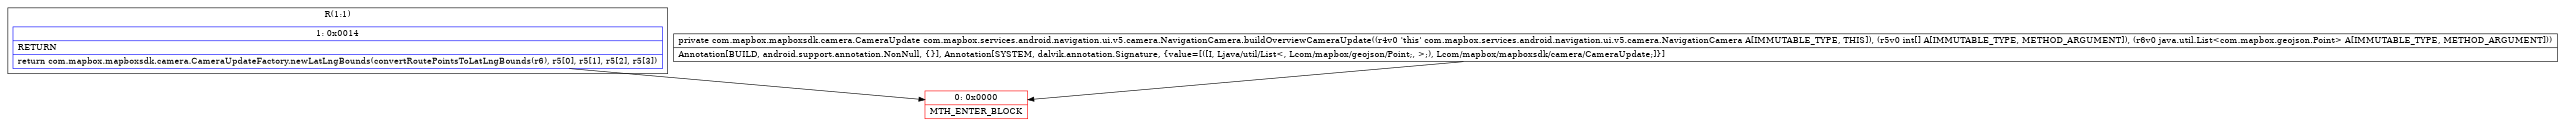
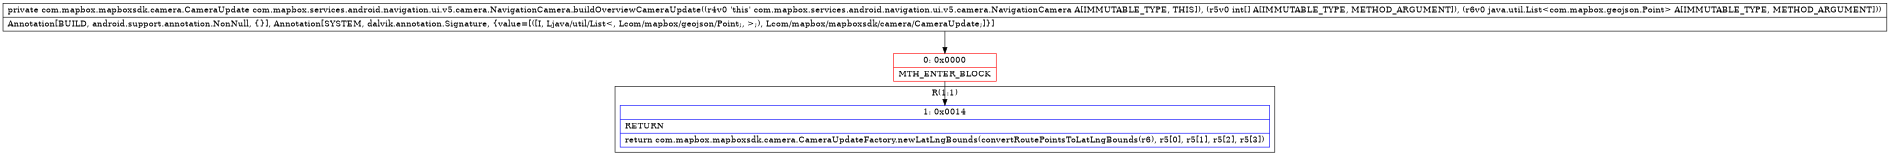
edge "1: 0x0014" -> "0: 0x0000": reversed
